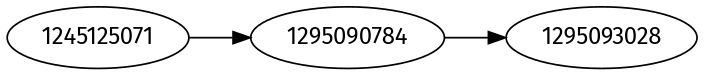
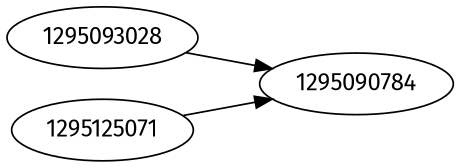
node "1245125071": label "1245125071" -> "1295125071"
edge "1295090784" -> "1295093028": reversed
